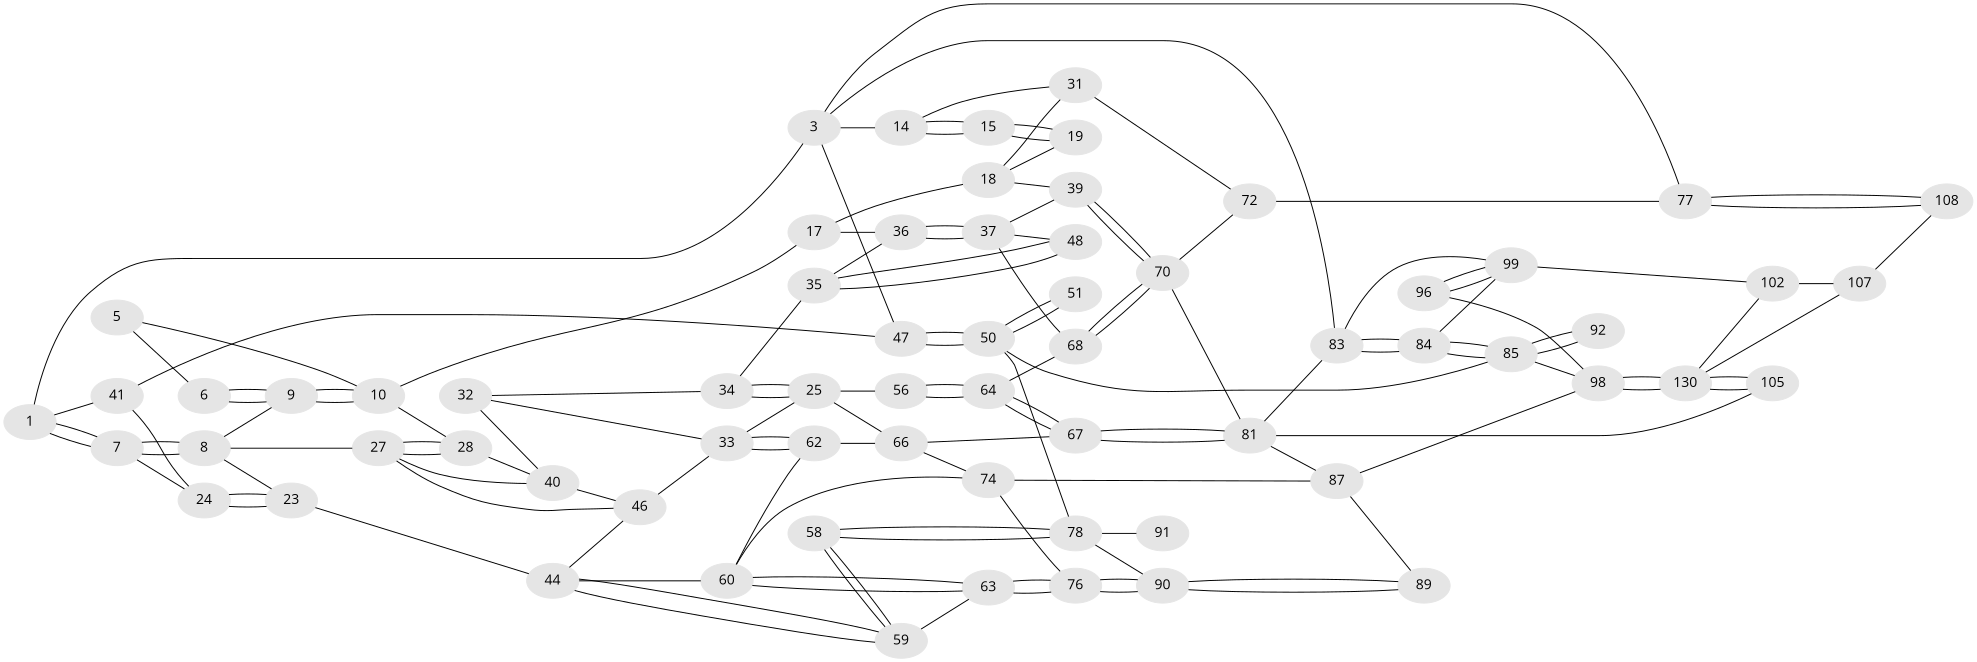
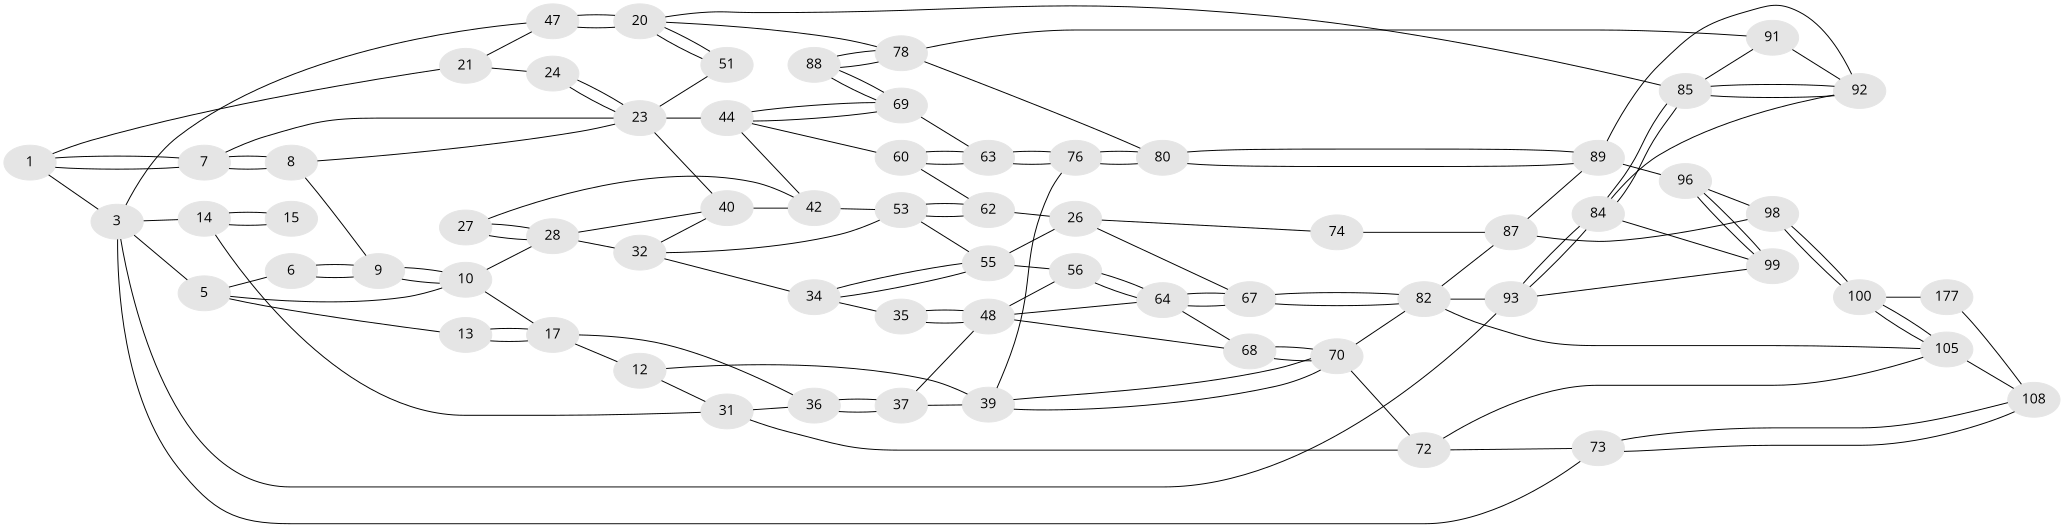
edge "92" -- "89": added
edge "91" -- "92": added
edge "51" -- "23": added
edge "92" -- "84": added
node "19": removed
edge "89" -- "96": added
node "18": label "18" -> "12"
node "77": label "77" -> "73"
edge "28" -- "32": added
edge "3" -- "5": added
edge "36" -- "35": now "36" -- "31"
node "102": removed
node "107": label "107" -> "177"
edge "37" -- "68": now "48" -- "68"
edge "56" -- "48": added
edge "64" -- "48": added
node "13": added
node "50": label "50" -> "20"
node "83": label "83" -> "93"
edge "85" -- "98": now "85" -- "91"
edge "105" -- "108": added
node "130": label "130" -> "100"
edge "105" -- "72": added
node "25": label "25" -> "55"
node "41": label "41" -> "21"
node "81": label "81" -> "82"
node "33": label "33" -> "53"
node "66": label "66" -> "26"
edge "8" -- "27": removed
edge "7" -- "24": now "7" -- "23"
edge "27" -- "40": now "23" -- "40"
edge "74" -- "60": removed
node "46": label "46" -> "42"
node "58": label "58" -> "88"
edge "74" -- "76": now "39" -- "76"
node "90": label "90" -> "80"
node "59": label "59" -> "69"
